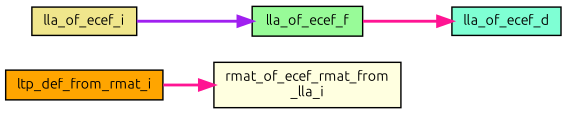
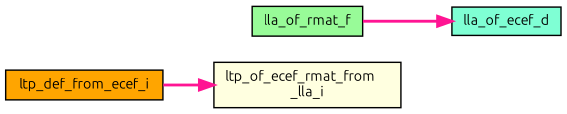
node "lla_of_ecef_i": removed
node "lla_of_ecef_f": label "lla_of_ecef_f" -> "lla_of_rmat_f"
node "ltp_def_from_rmat_i": label "ltp_def_from_rmat_i" -> "ltp_def_from_ecef_i"
node "rmat_of_ecef_rmat_from _lla_i": label "rmat_of_ecef_rmat_from _lla_i" -> "ltp_of_ecef_rmat_from _lla_i"
